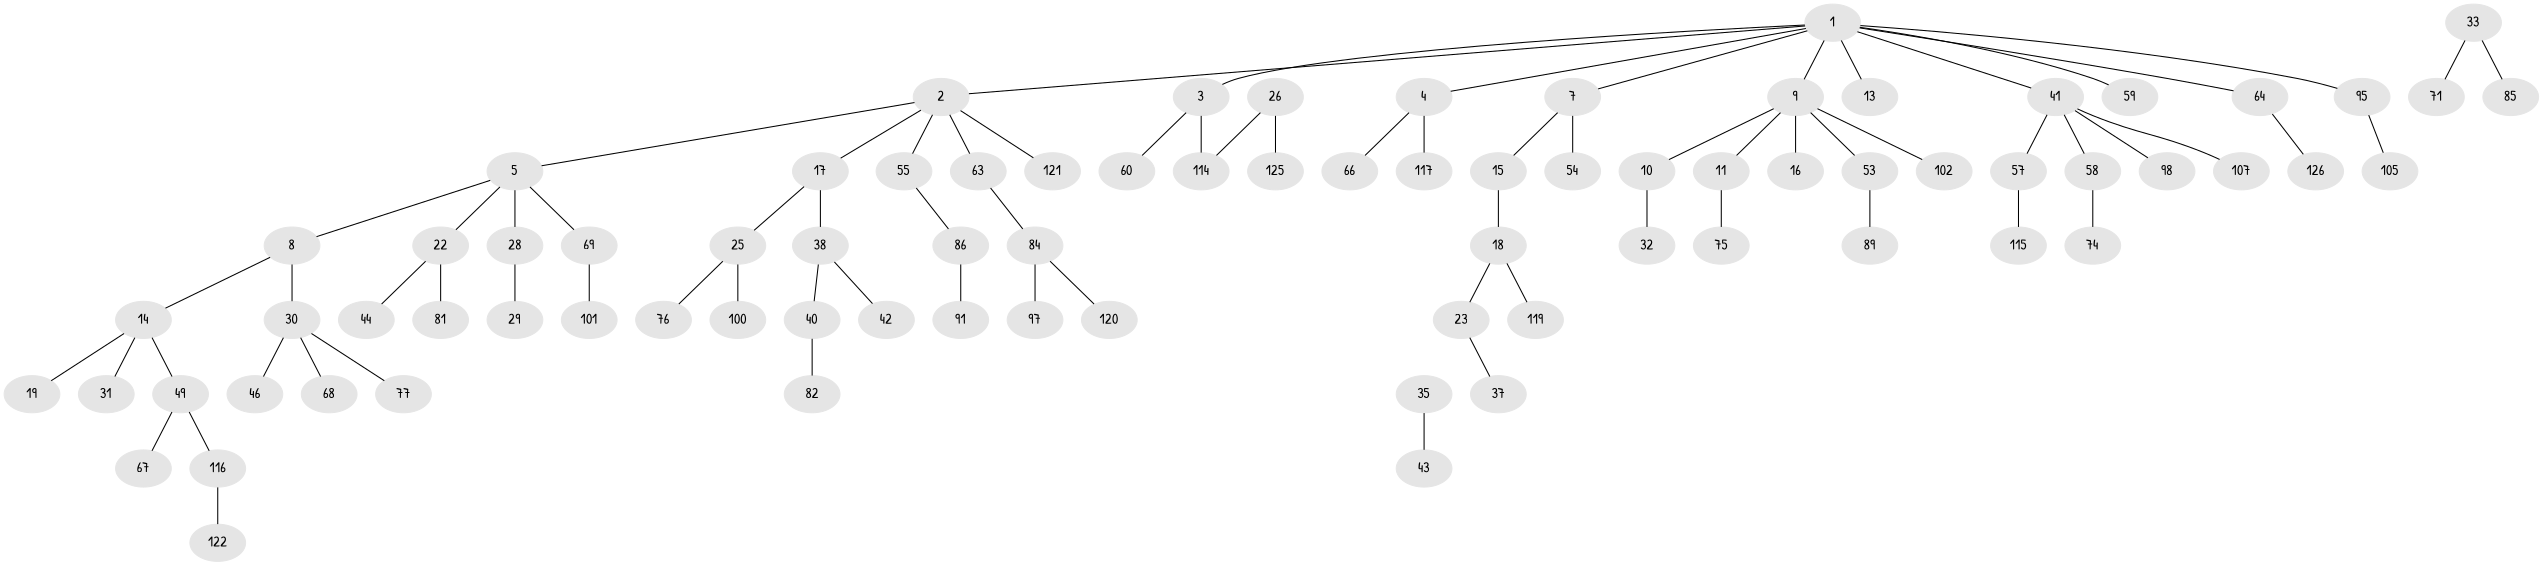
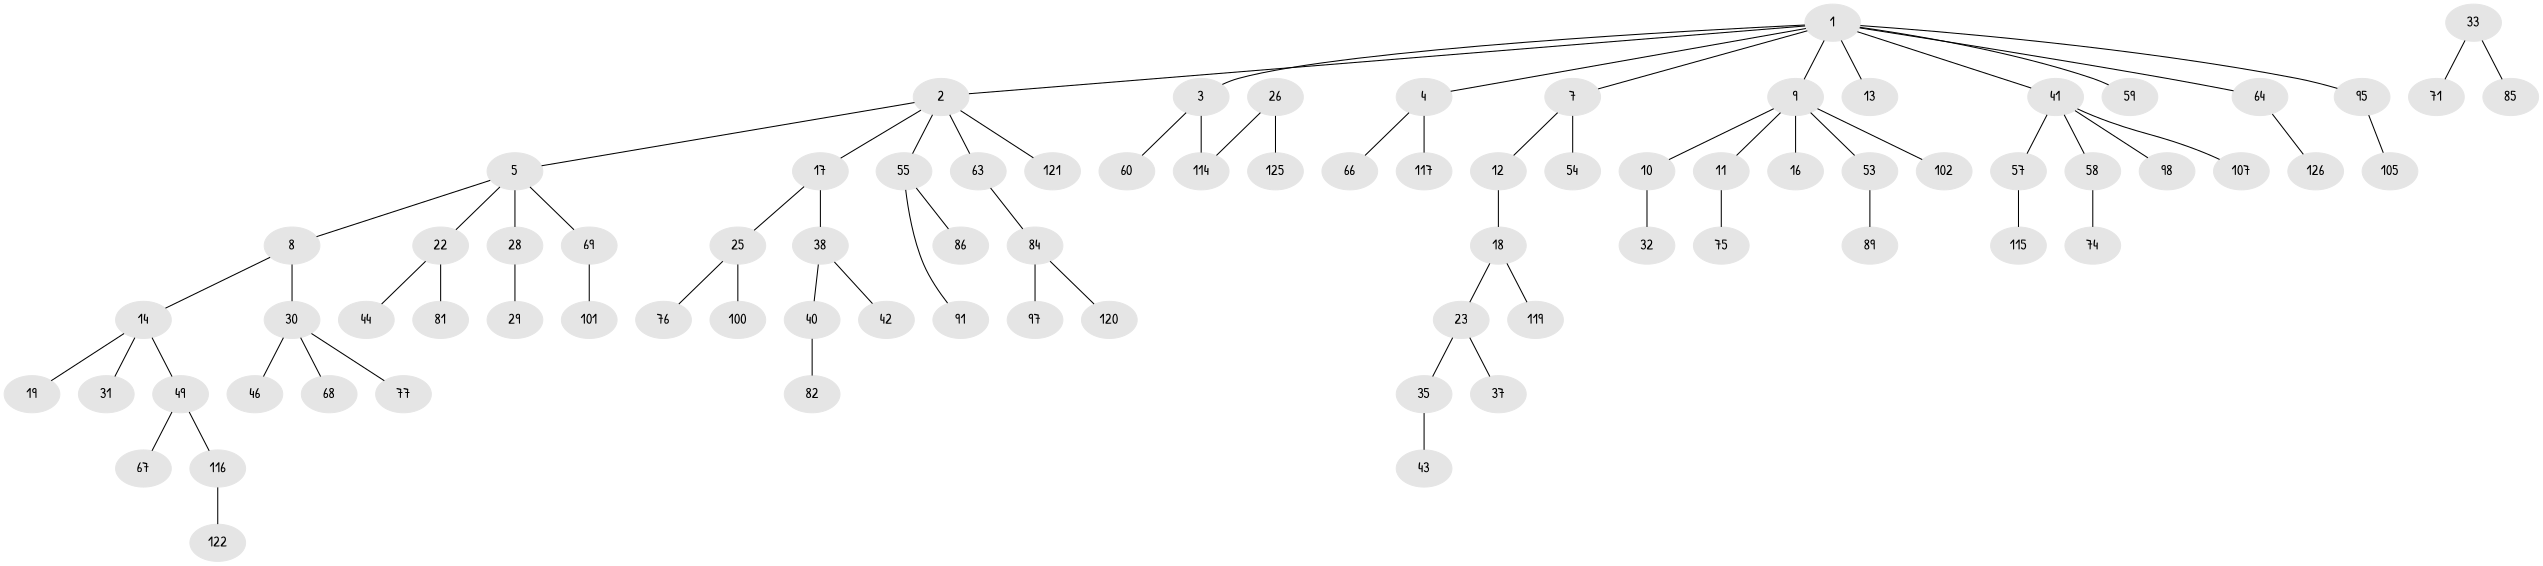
node "15": label "15" -> "12"
edge "86" -- "91": now "55" -- "91"
edge "23" -- "35": added
